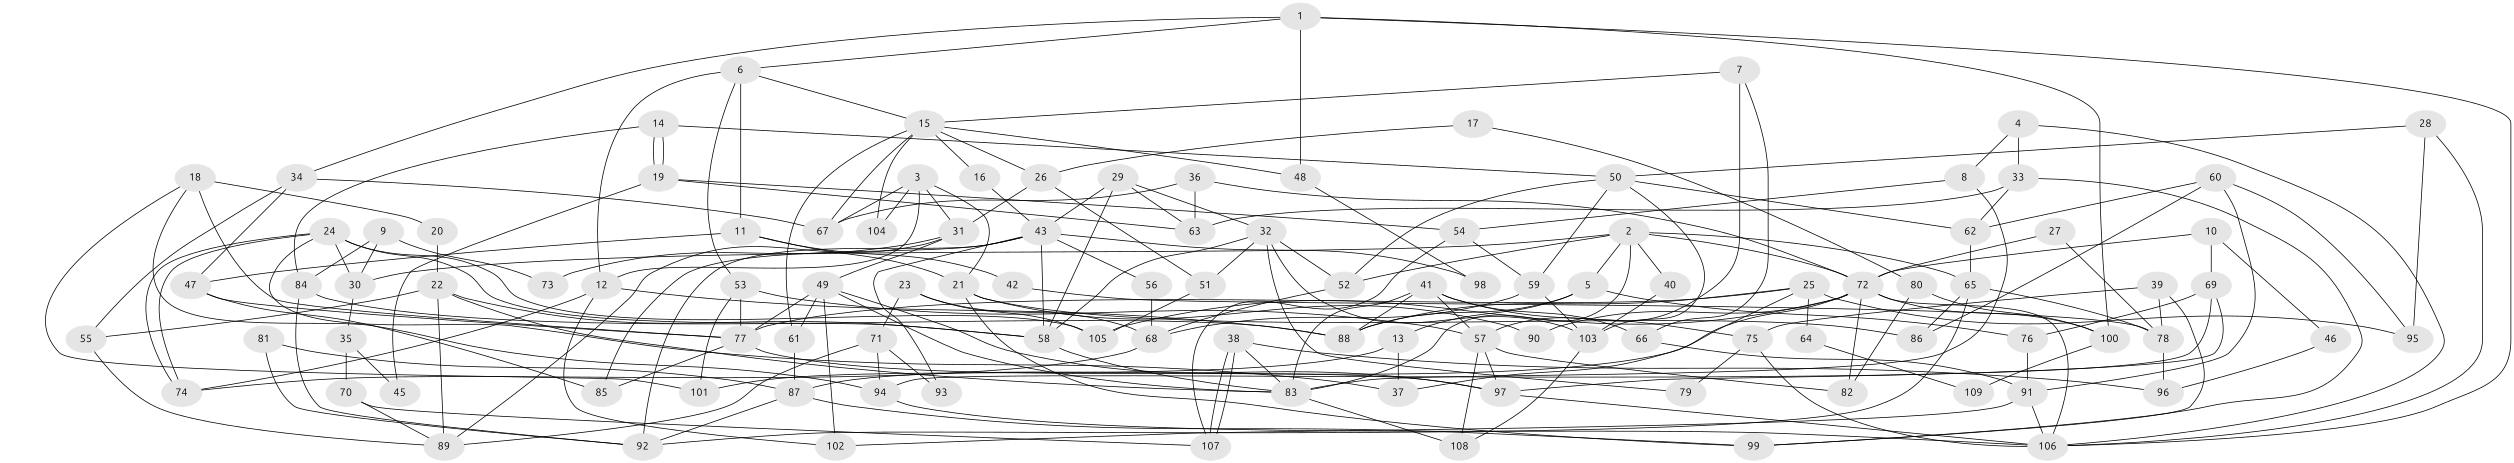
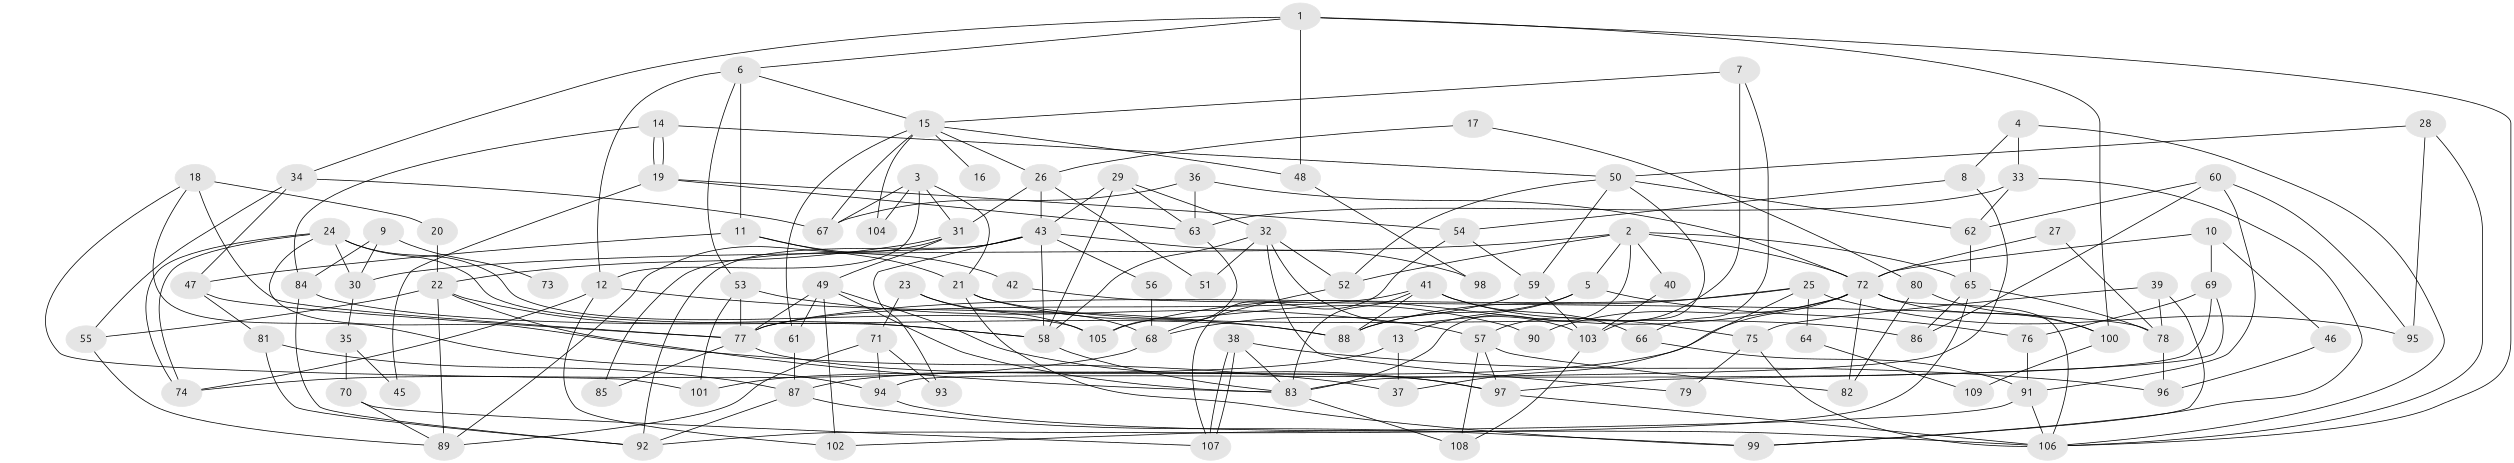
edge "16" -- "43": now "26" -- "43"
edge "31" -- "73": now "31" -- "22"
edge "51" -- "105": now "63" -- "105"
edge "41" -- "57": now "41" -- "77"
edge "47" -- "85": now "47" -- "81"
